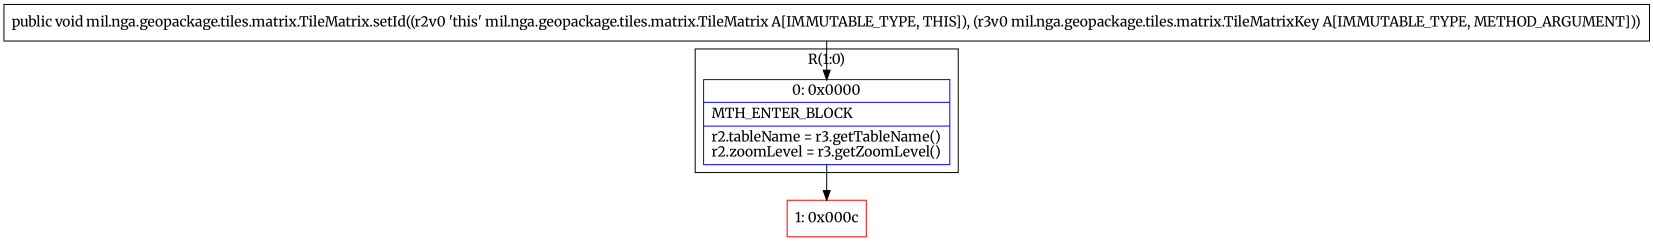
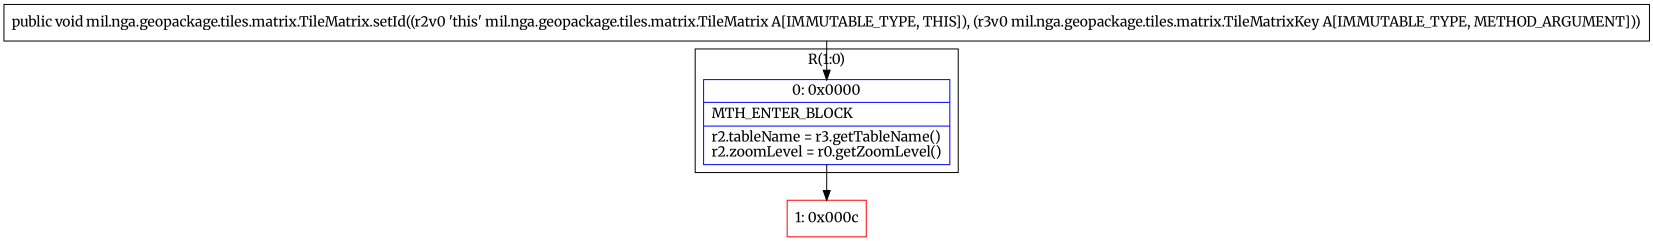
node "0: 0x0000": text "r2.zoomLevel = r3.getZoomLevel()" -> "r2.zoomLevel = r0.getZoomLevel()"
